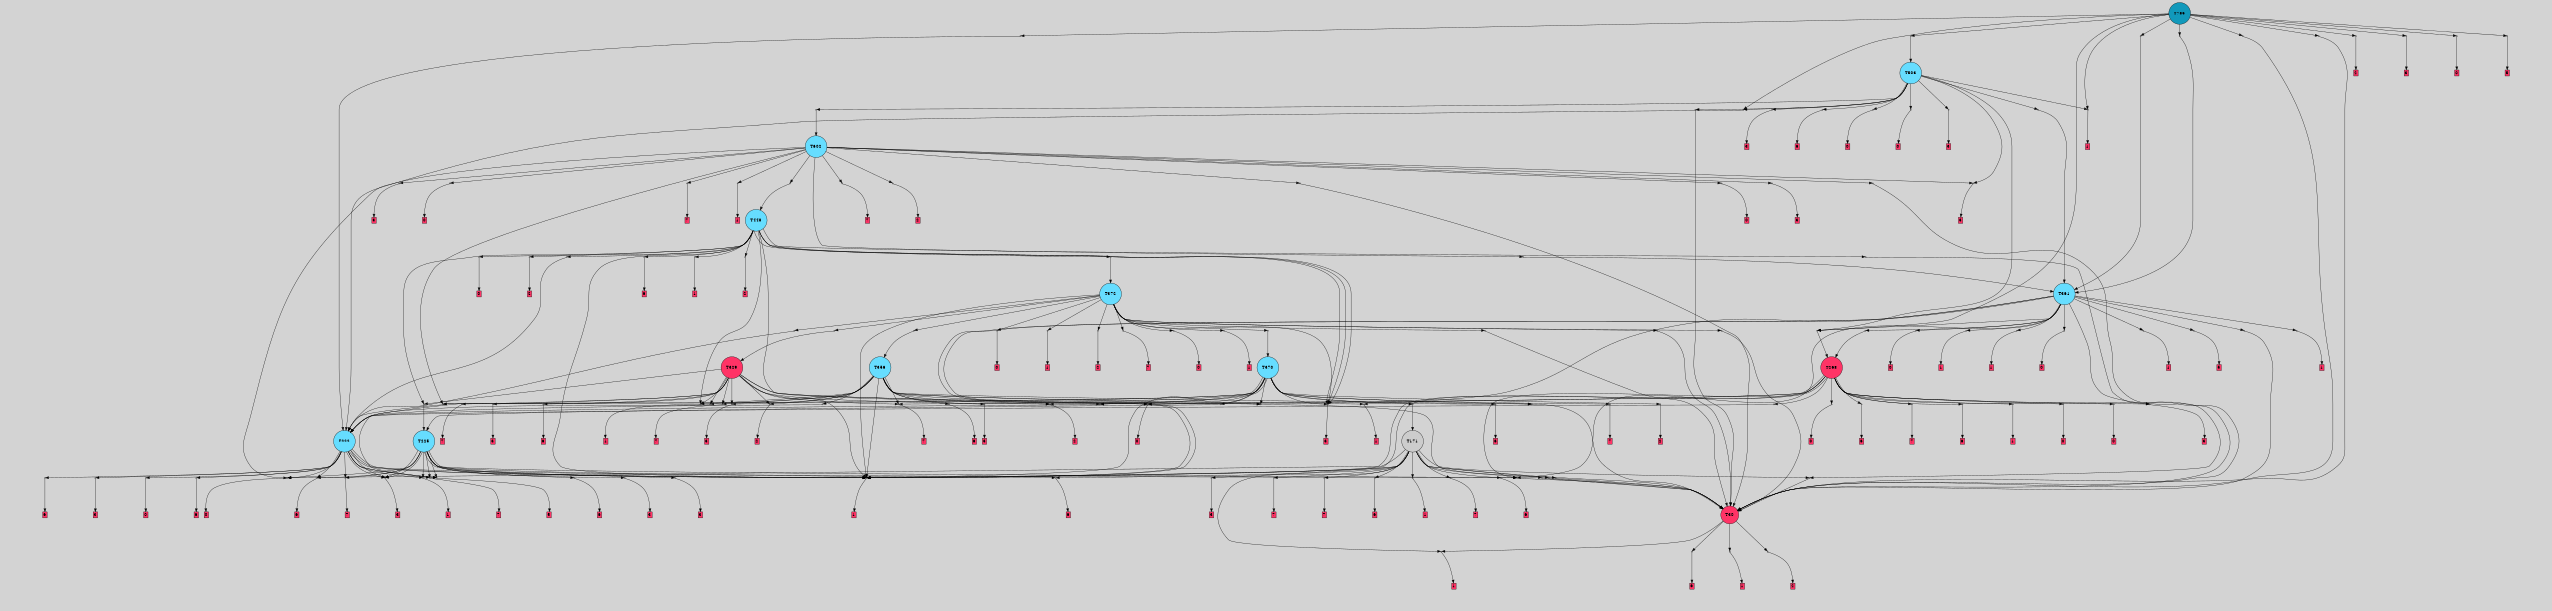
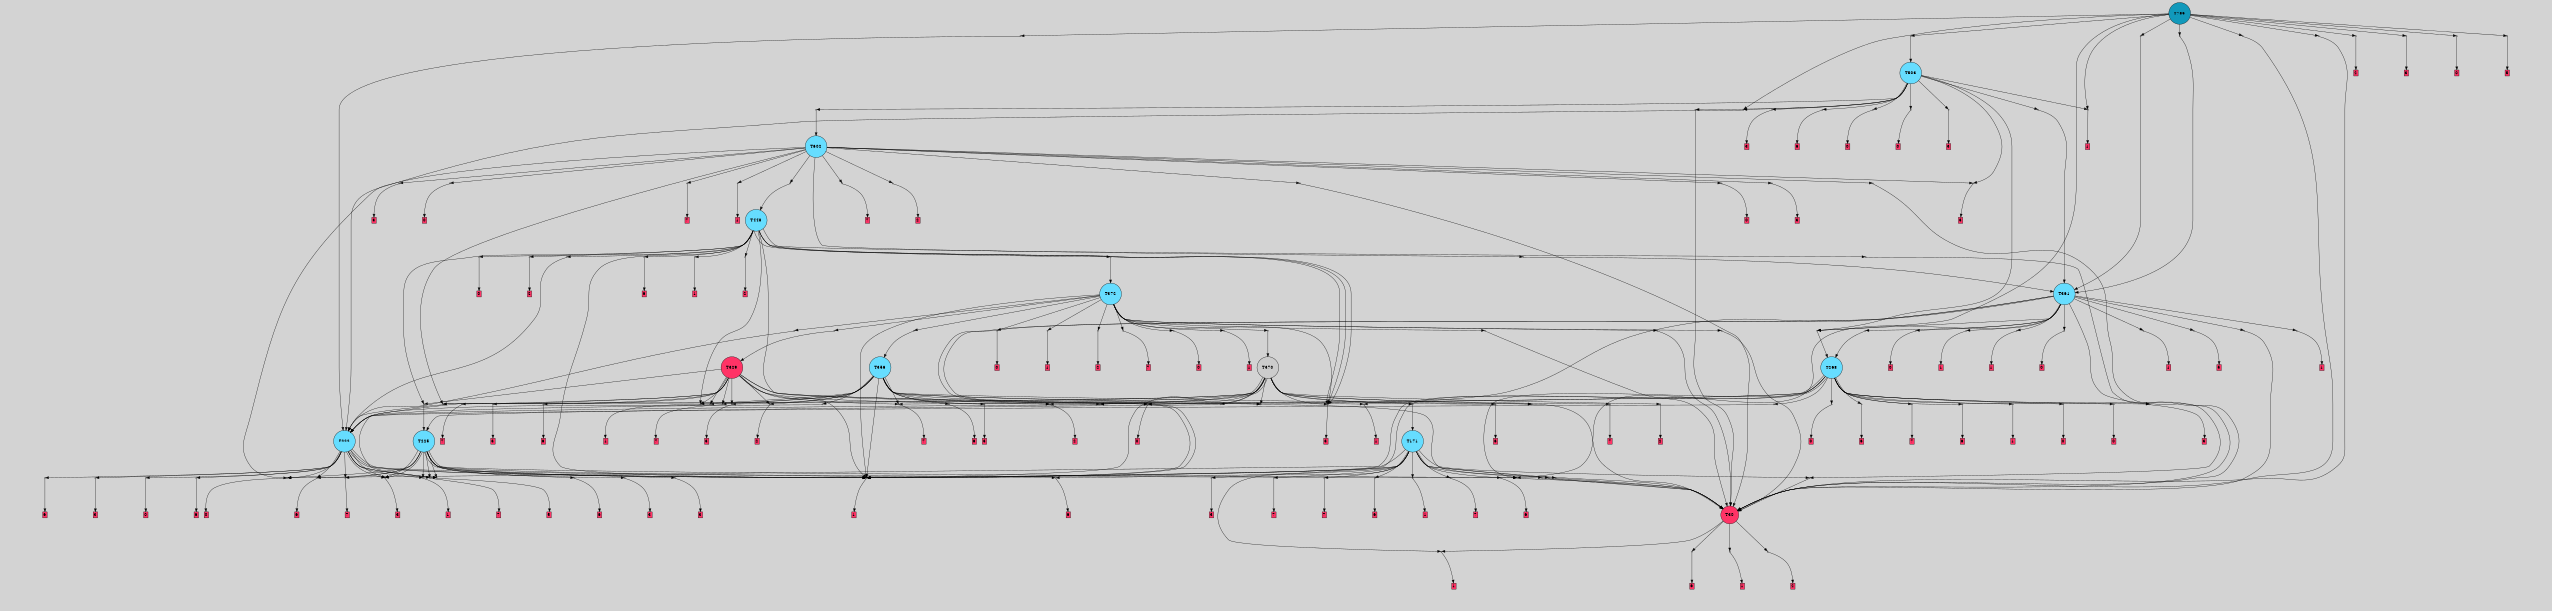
node "T370": fillcolor #66ddff -> #cccccc
node "T268": fillcolor #ff3366 -> #66ddff
node "T171": fillcolor #cccccc -> #66ddff
